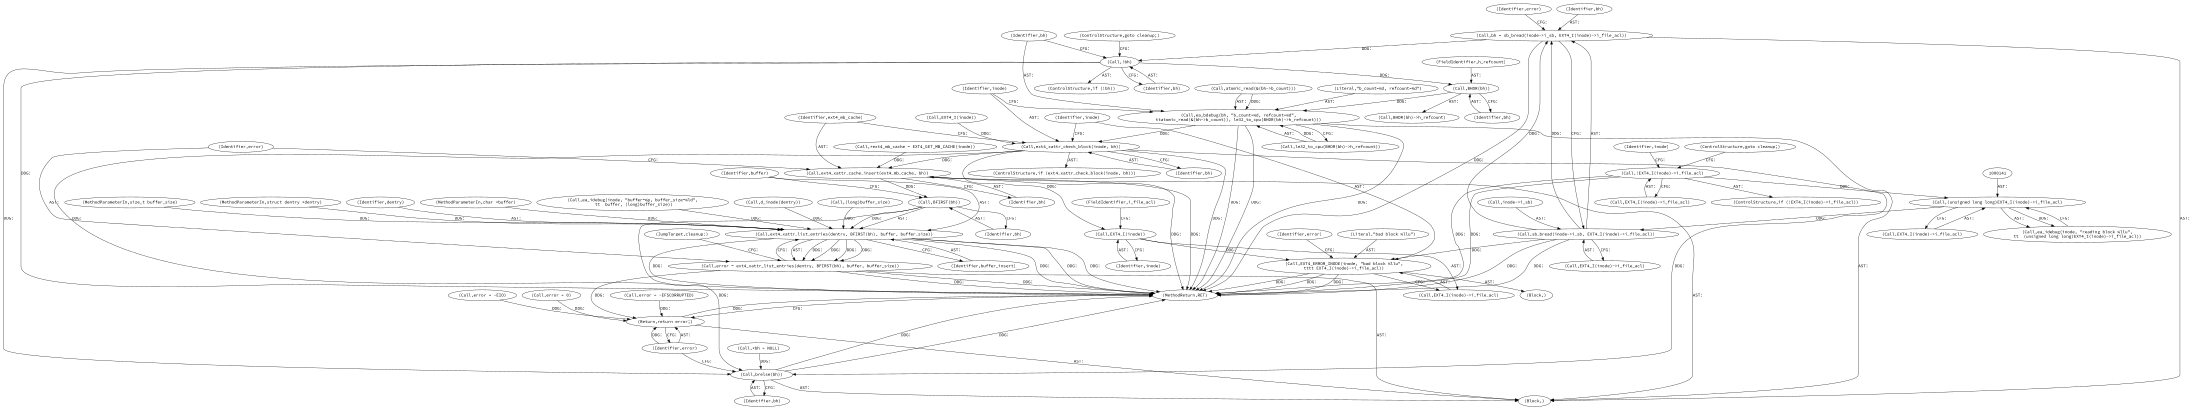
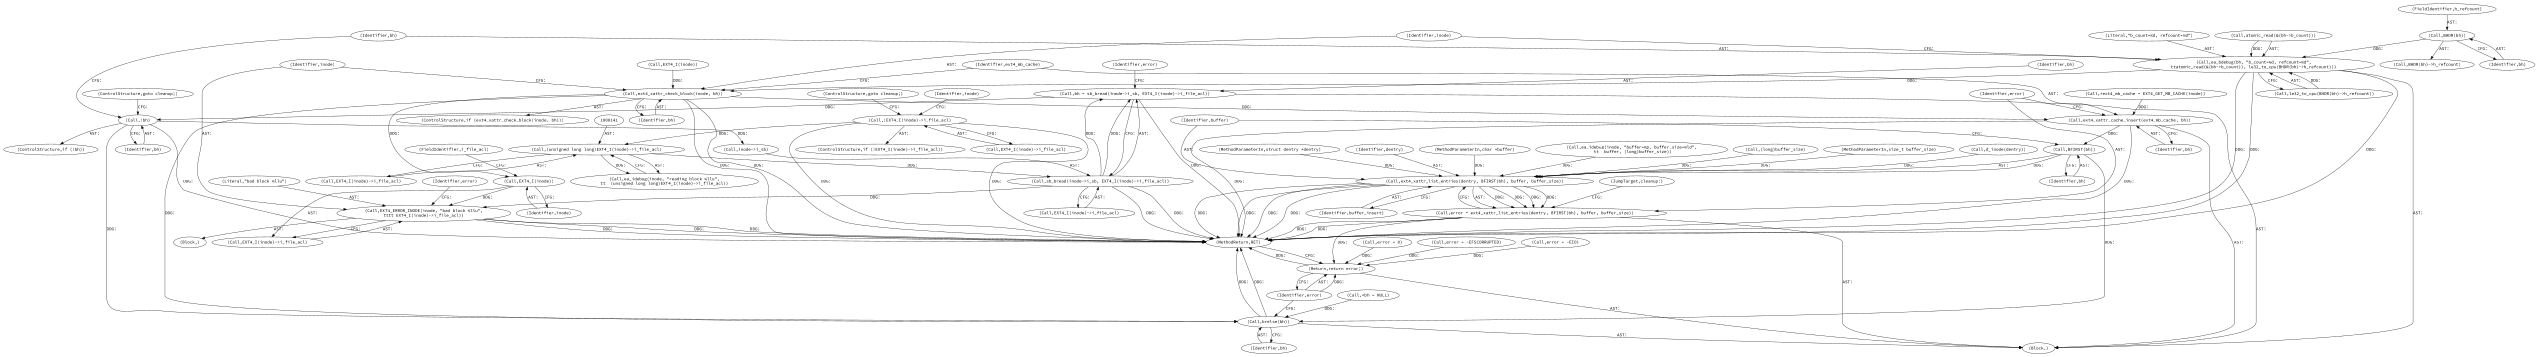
edge "(Call,!bh)" -> "(Call,BHDR(bh))": now "(Call,!bh)" -> "(Call,inode->i_sb)"
